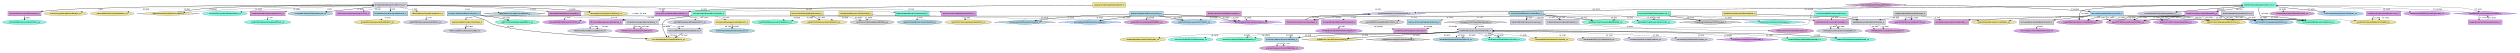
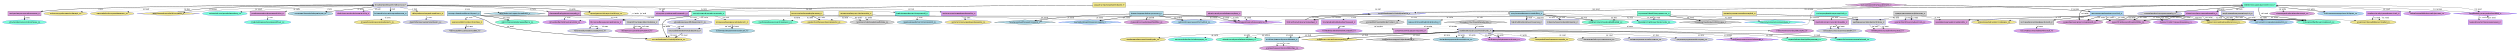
node "'4814ba1e3874ad7f429a8e51c2410c85_F3'": fillcolor aquamarine -> plum
